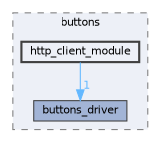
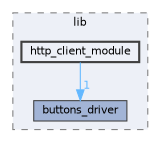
cluster "buttons": label "buttons" -> "lib"
